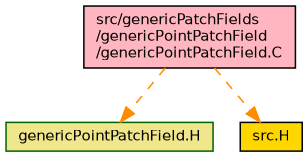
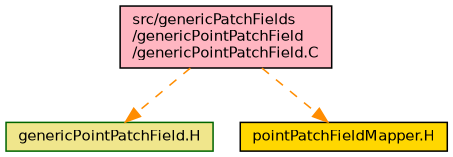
node "src.H": label "src.H" -> "pointPatchFieldMapper.H"
